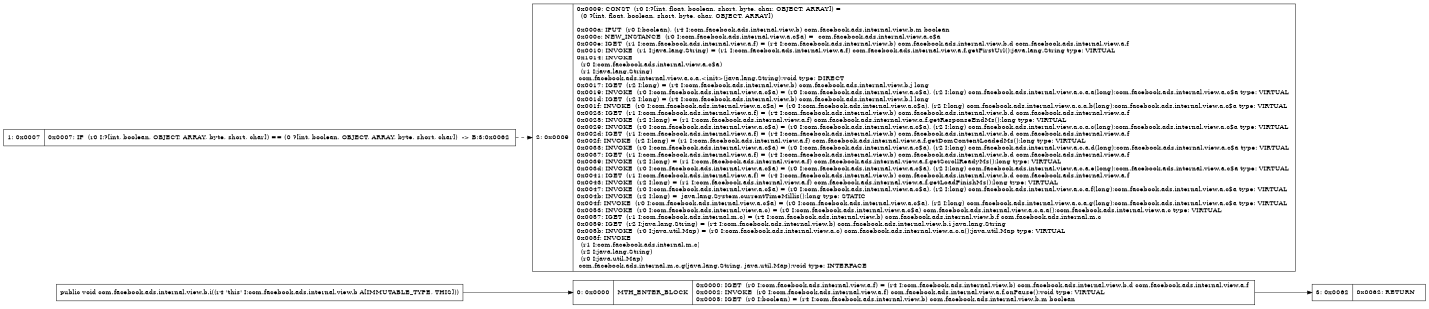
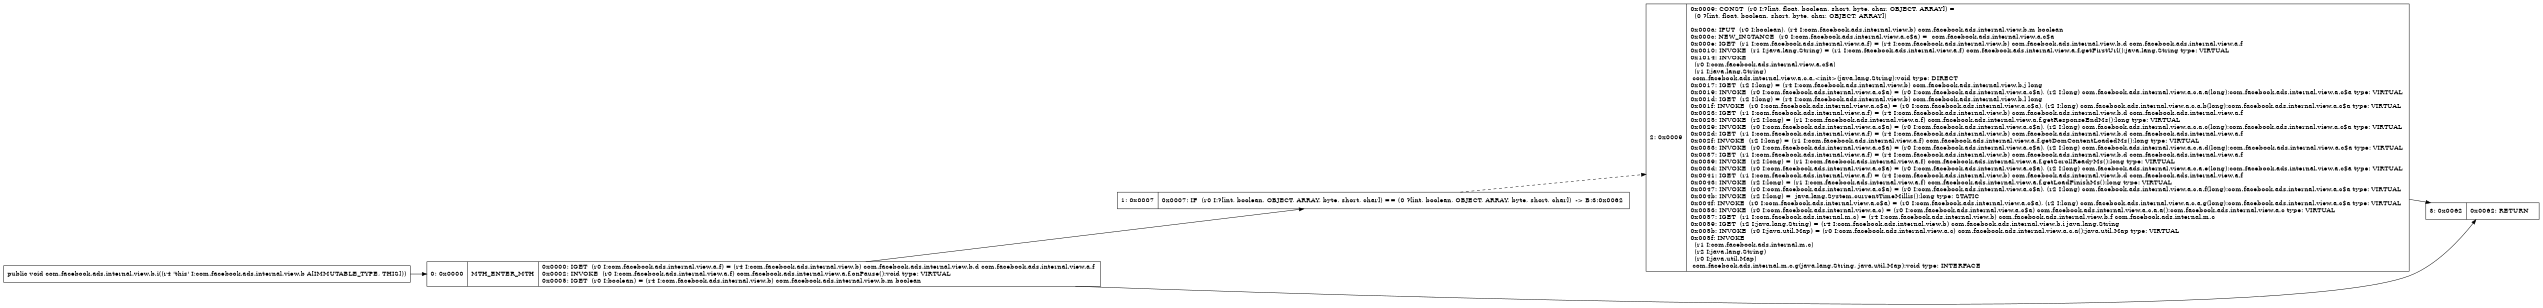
edge "2: 0x0009" -> "3: 0x0062": added
edge "0: 0x0000" -> "1: 0x0007": added
node "0: 0x0000": text "MTH_ENTER_BLOCK" -> "MTH_ENTER_MTH"
